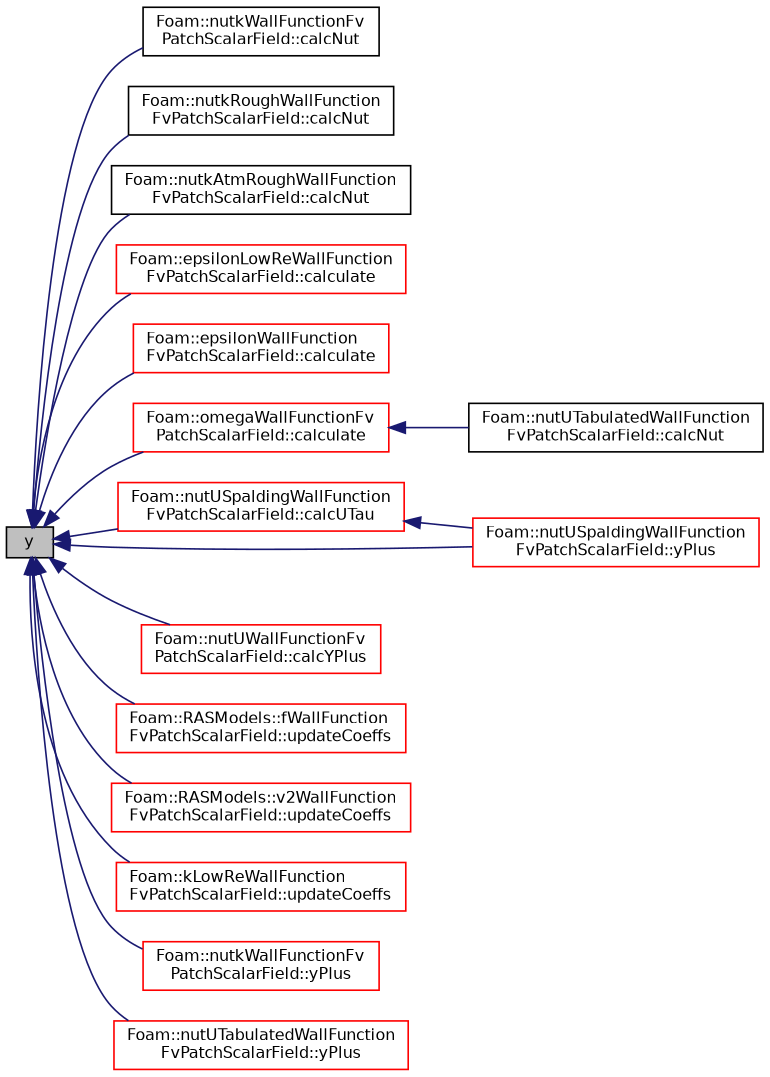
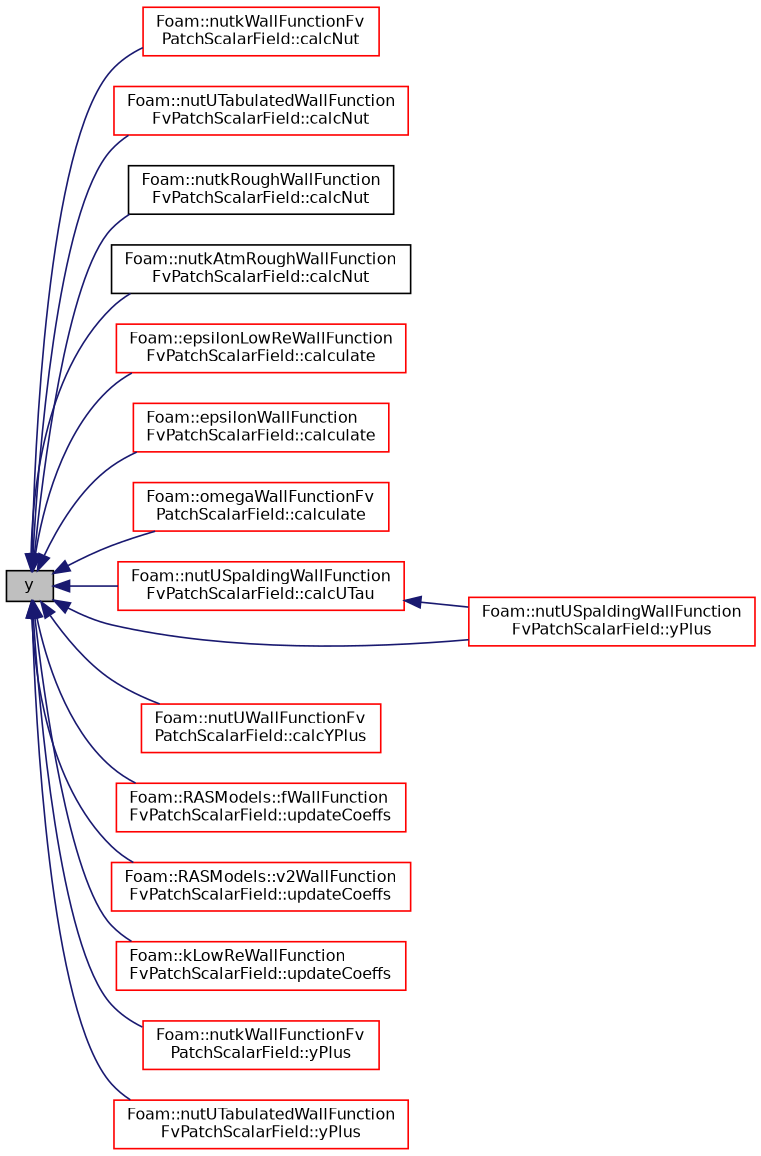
node "Foam::nutkWallFunctionFv PatchScalarField::calcNut": color black -> red
edge "Foam::nutUTabulatedWallFunction FvPatchScalarField::calcNut" -> "Foam::omegaWallFunctionFv PatchScalarField::calculate": now "Foam::nutUTabulatedWallFunction FvPatchScalarField::calcNut" -> "y"
node "Foam::nutUTabulatedWallFunction FvPatchScalarField::calcNut": color black -> red
